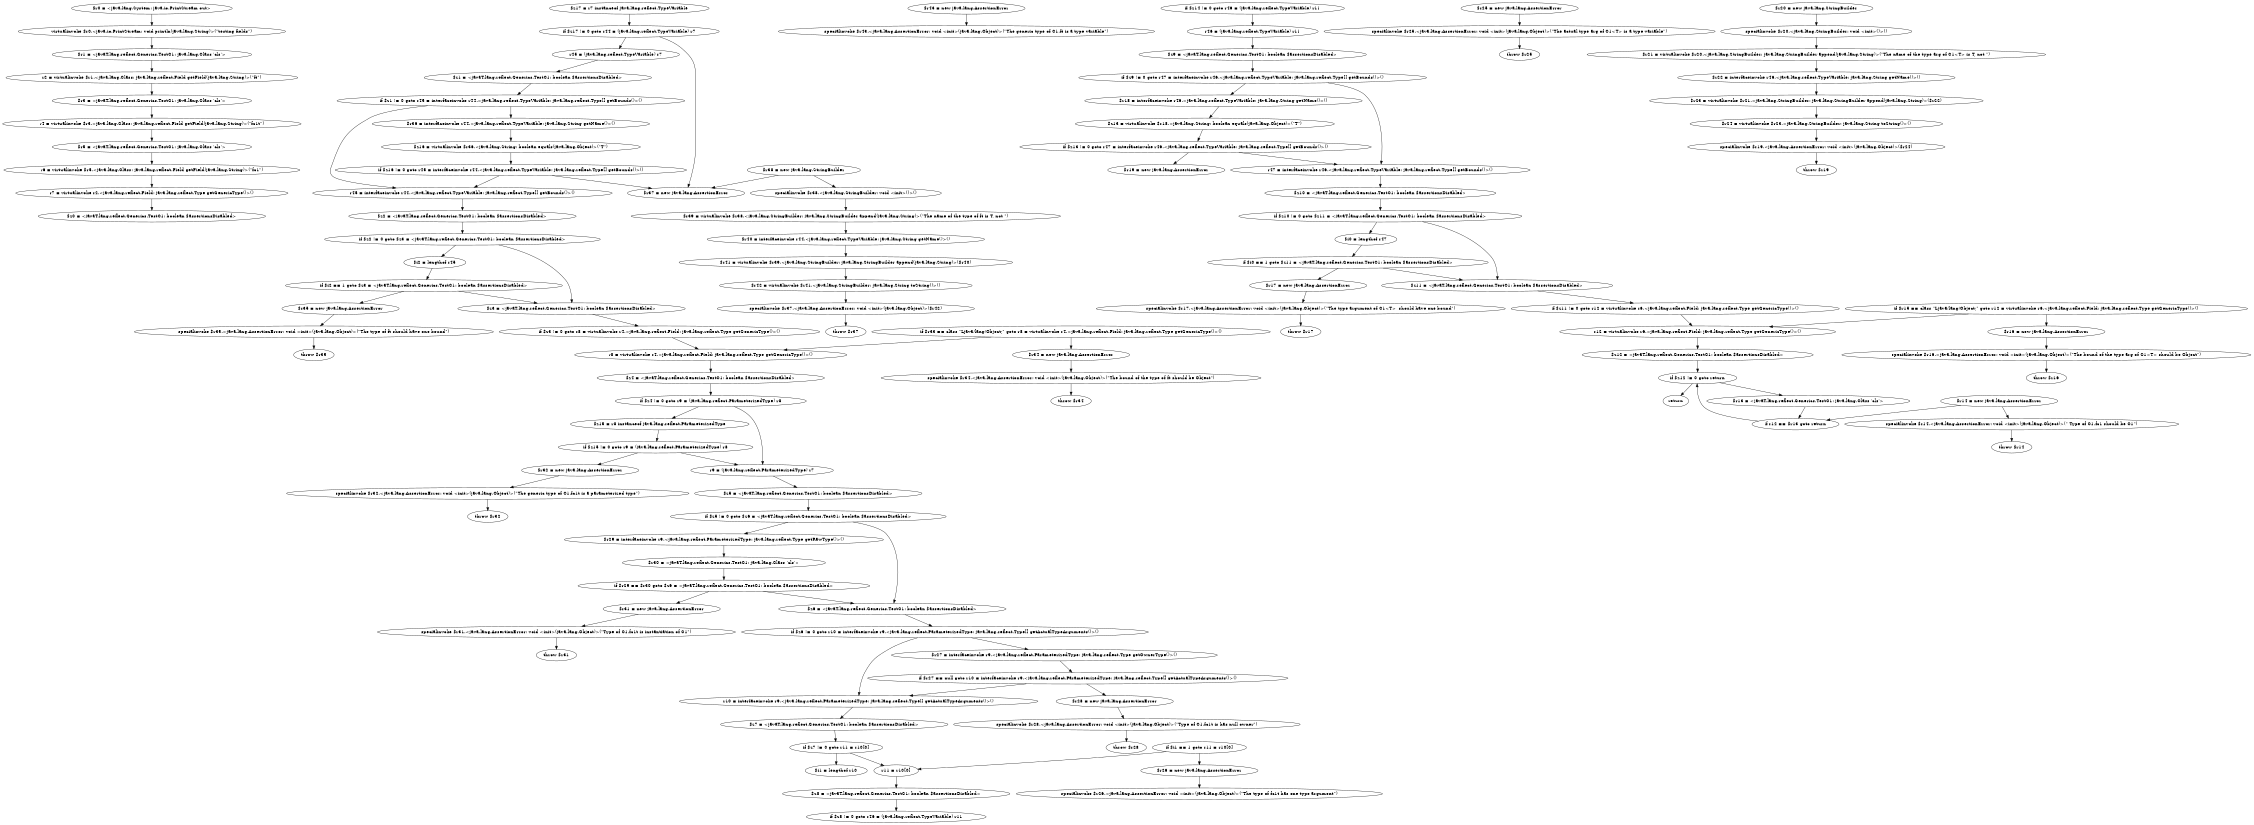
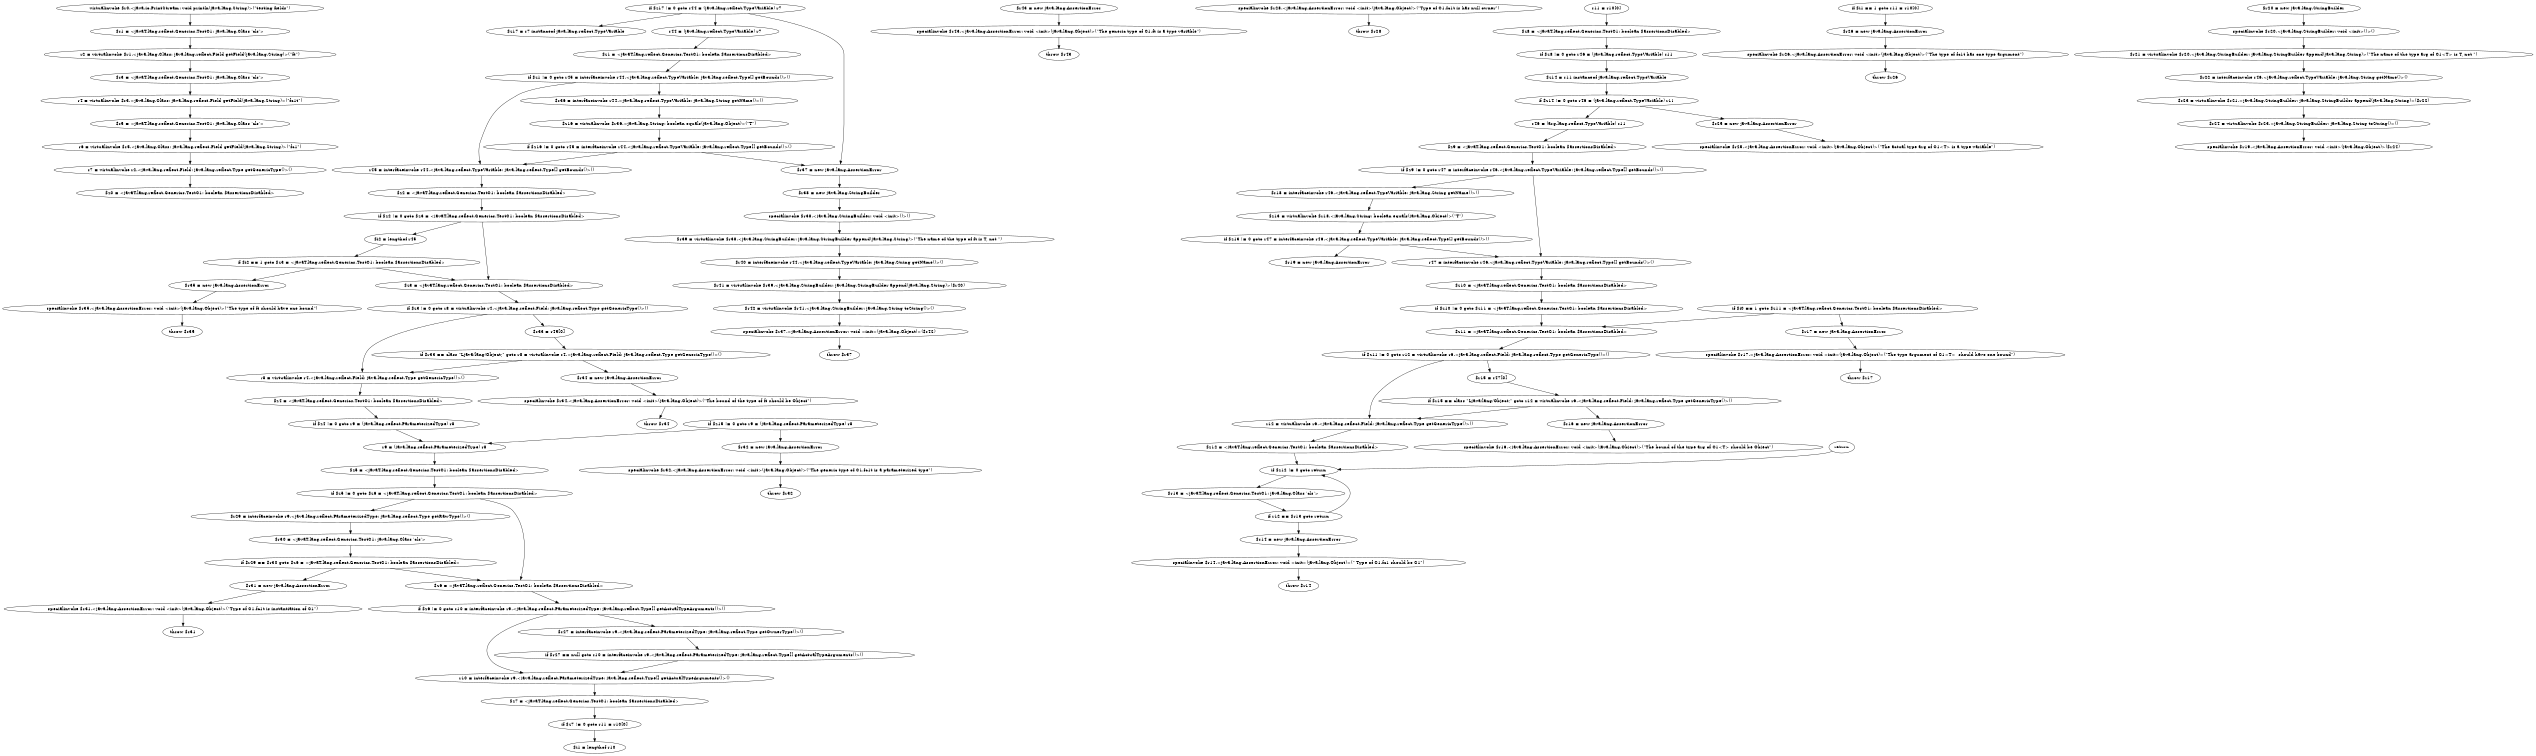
node "$r0 = <java.lang.System: java.io.PrintStream out>": removed
edge "$z17 = r7 instanceof java.lang.reflect.TypeVariable" -> "if $z17 != 0 goto r44 = (java.lang.reflect.TypeVariable) r7": reversed
node "r46 = (java.lang.reflect.TypeVariable) r11": label "r46 = (java.lang.reflect.TypeVariable) r11" -> "r46 = (arg.lang.reflect.TypeVariable) r11"
node "r45 = (java.lang.reflect.TypeVariable) r7": label "r45 = (java.lang.reflect.TypeVariable) r7" -> "r44 = (java.lang.reflect.TypeVariable) r7"
node "throw $r43": added
node "throw $r25": removed
node "$z14 = r11 instanceof java.lang.reflect.TypeVariable": added
node "throw $r26": added
edge "if $z14 != 0 goto r46 = (java.lang.reflect.TypeVariable) r11" -> "$r25 = new java.lang.AssertionError": added
node "throw $r19": removed
edge "$r38 = new java.lang.StringBuilder" -> "$r37 = new java.lang.AssertionError": reversed
node "$i0 = lengthof r47": removed
node "$r33 = r45[0]": added
node "$r15 = r47[0]": added
node "throw $r16": removed
edge "if $z12 != 0 goto return" -> "return": reversed
edge "$r14 = new java.lang.AssertionError" -> "if r12 == $r13 goto return": reversed
node "$z15 = r8 instanceof java.lang.reflect.ParameterizedType": removed
node "r9 = (java.lang.reflect.ParameterizedType) r7": label "r9 = (java.lang.reflect.ParameterizedType) r7" -> "r9 = (java.lang.reflect.ParameterizedType) r8"
node "$r28 = new java.lang.AssertionError": removed
edge "if $z7 != 0 goto r11 = r10[0]" -> "r11 = r10[0]": removed
edge "if $i1 == 1 goto r11 = r10[0]" -> "r11 = r10[0]": removed
